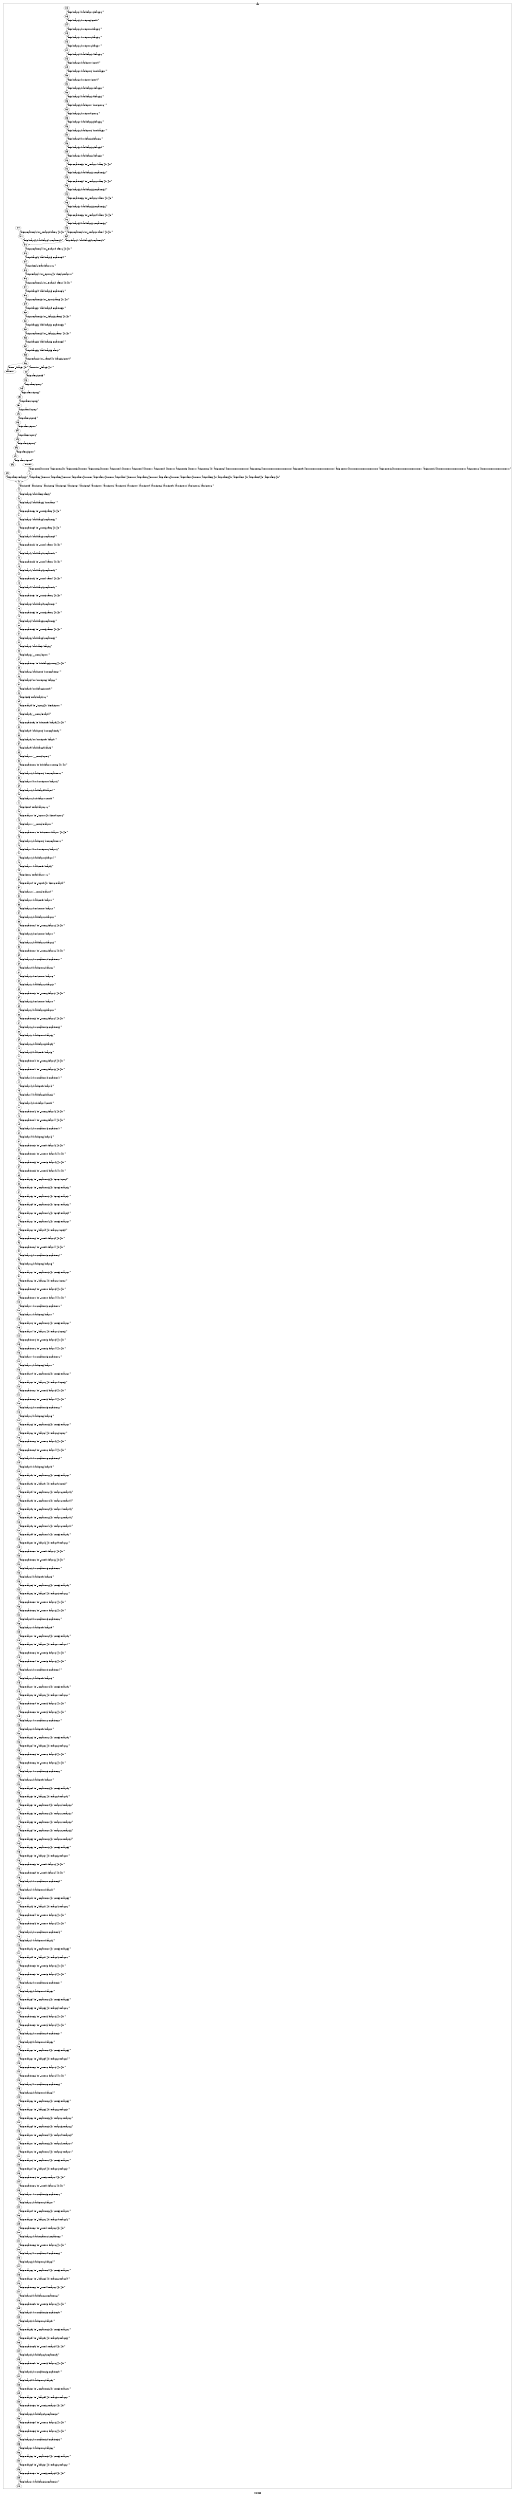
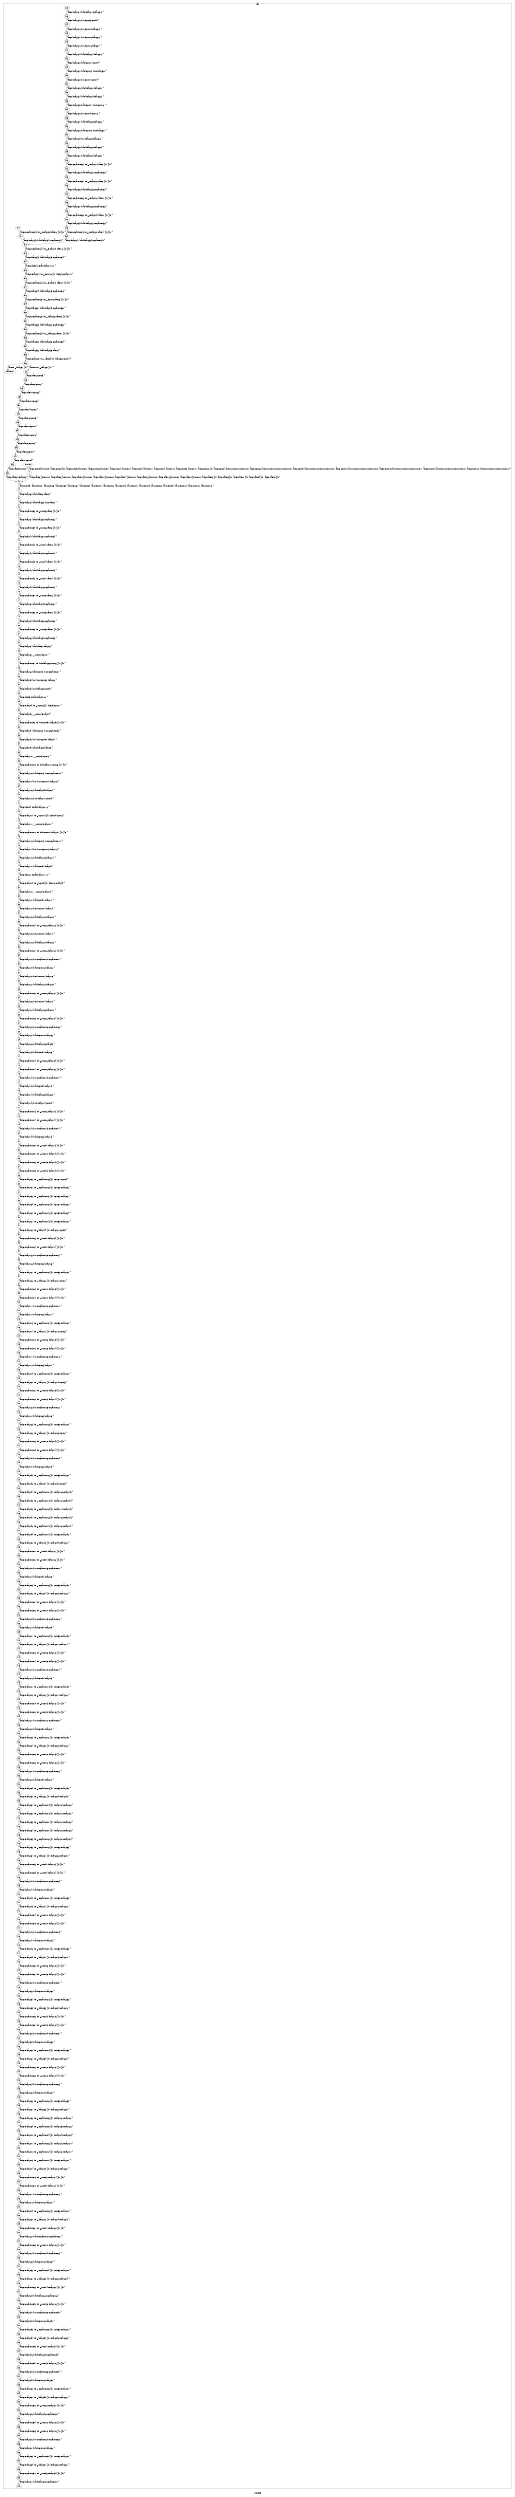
edge "l298" -> "l299": added, label "[(assign state_29 const_81)]"
